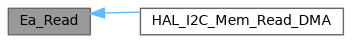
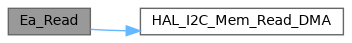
edge "HAL_I2C_Mem_Read_DMA" -> "Ea_Read": reversed
